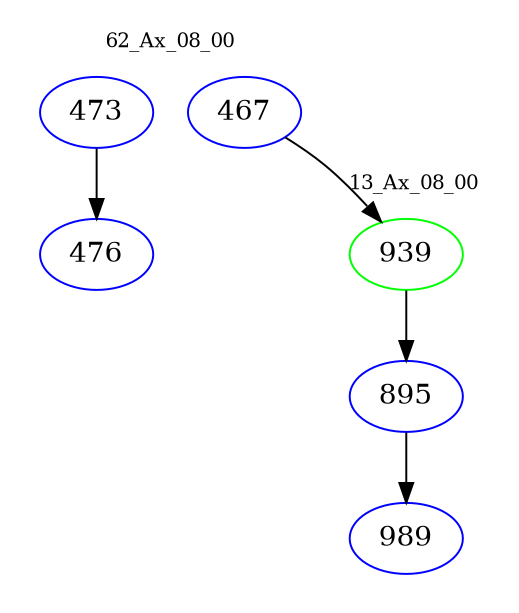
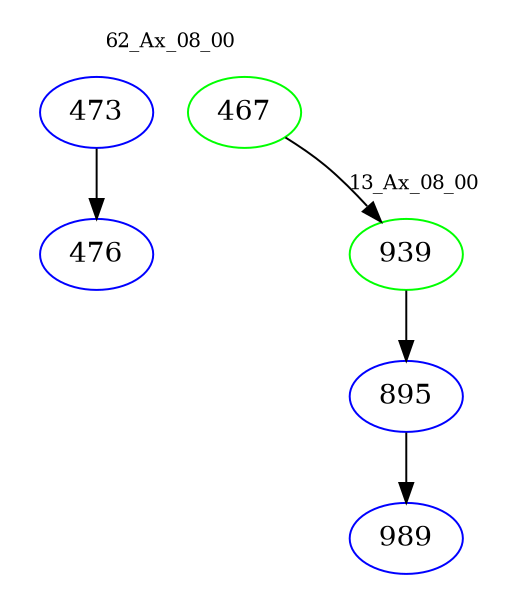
node "467": color blue -> green
